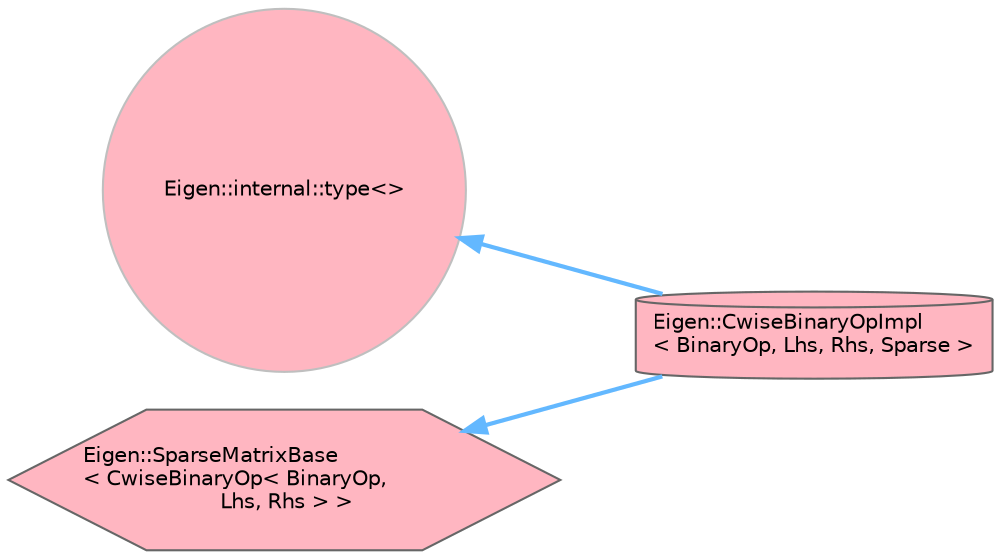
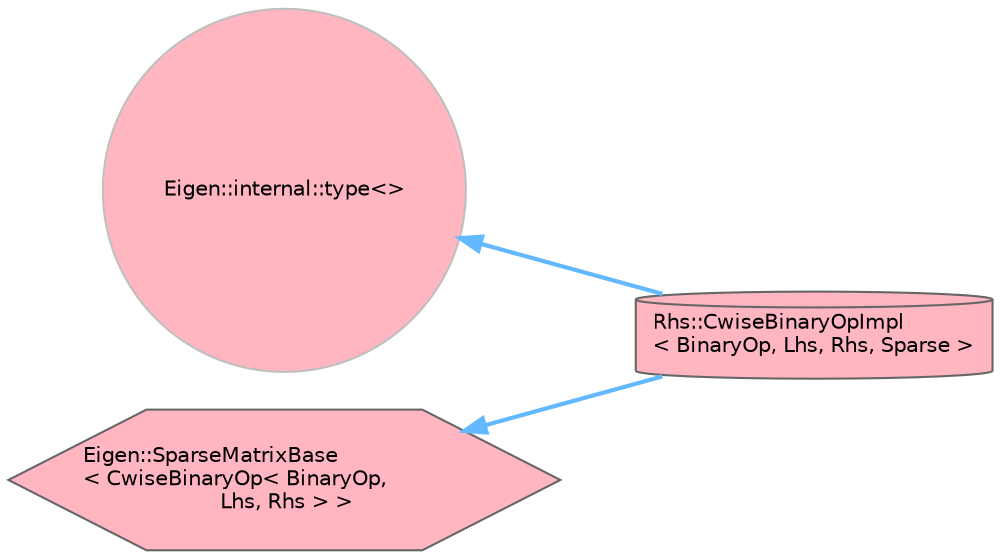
node "Eigen::CwiseBinaryOpImpl < BinaryOp, Lhs, Rhs, Sparse >": label "Eigen::CwiseBinaryOpImpl < BinaryOp, Lhs, Rhs, Sparse >" -> "Rhs::CwiseBinaryOpImpl < BinaryOp, Lhs, Rhs, Sparse >"
